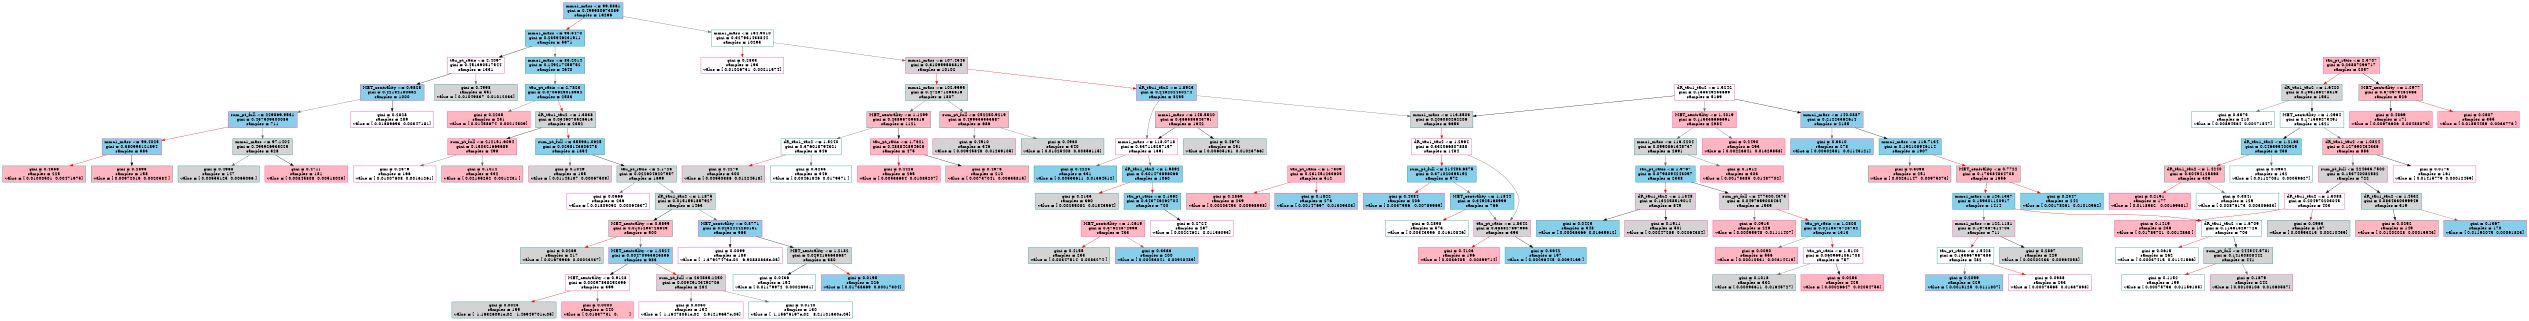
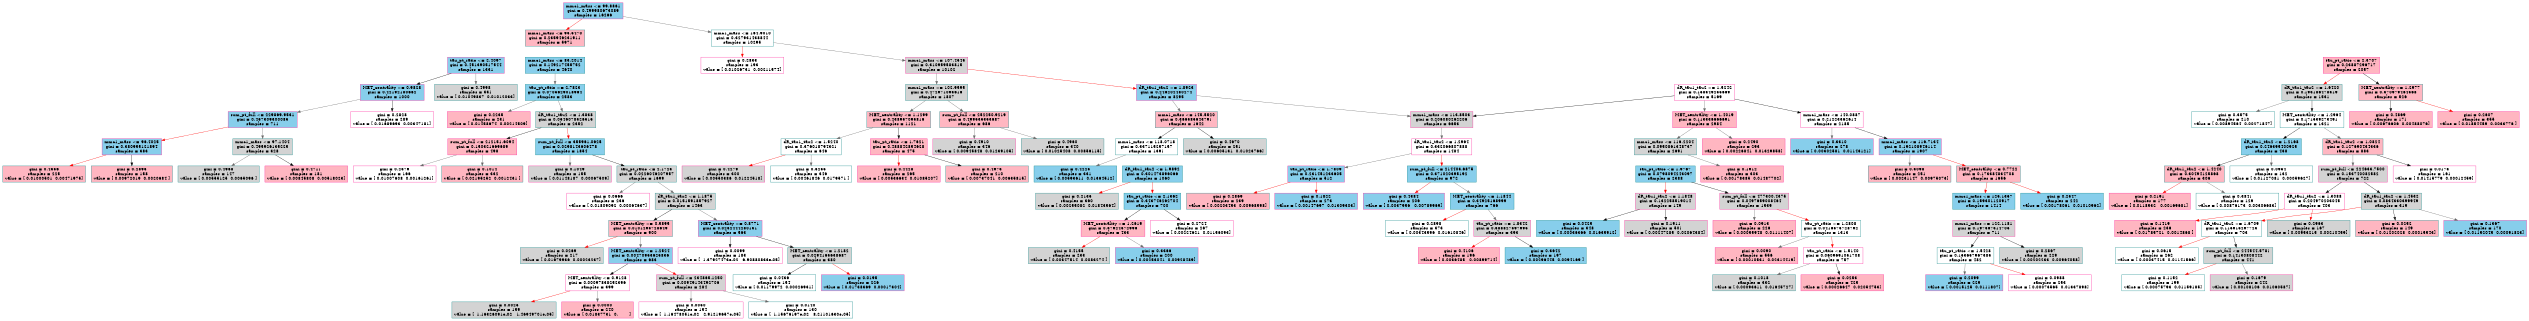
node "mmc1_mass <= 93.5470 gini = 0.235946231911 samples = 5971": fillcolor skyblue -> lightpink
edge "mmc1_mass <= 93.5470 gini = 0.235946231911 samples = 5971" -> "mmc1_mass <= 83.2014 gini = 0.149217455752 samples = 4640": removed
edge "mmc1_mass <= 93.5470 gini = 0.235946231911 samples = 5971" -> "tau_pt_ratio <= 2.4097 gini = 0.451390517544 samples = 1331": removed
node "tau_pt_ratio <= 2.4097 gini = 0.451390517544 samples = 1331": fillcolor white -> skyblue
edge "mmc1_mass <= 107.4545 gini = 0.310959583815 samples = 10102" -> "mmc1_mass <= 102.9595 gini = 0.472971093616 samples = 1807": color red -> gray40
edge "tau_pt_ratio <= 2.7823 gini = 0.0705629018964 samples = 2583" -> "dR_tau1_tau2 <= 1.3838 gini = 0.0546078526515 samples = 2352": color red -> gray40
edge "dR_tau1_tau2 <= 1.8923 gini = 0.246202480274 samples = 8295" -> "mmc1_mass <= 118.0718 gini = 0.337115257157 samples = 1391": now "dR_tau1_tau2 <= 1.8923 gini = 0.246202480274 samples = 8295" -> "mmc1_mass <= 145.5520 gini = 0.366585643791 samples = 1642"
node "mmc1_mass <= 113.8503 gini = 0.206080262206 samples = 6653": color teal -> deeppink
node "mmc1_mass <= 140.0887 gini = 0.21223362614 samples = 2185": fillcolor skyblue -> white
edge "mmc1_mass <= 113.8503 gini = 0.206080262206 samples = 6653" -> "dR_tau1_tau2 <= 1.2964 gini = 0.332066807888 samples = 1484": color red -> gray40
node "mmc1_mass <= 97.1404 gini = 0.495926935225 samples = 328": label "mmc1_mass <= 97.1404 gini = 0.495926935225 samples = 328" -> "mmc1_mass <= 97.1404 gini = 0.495926135225 samples = 328"
node "mmc1_mass <= 118.0718 gini = 0.337115257157 samples = 1391": color deeppink -> teal
node "mmc1_mass <= 116.7134 gini = 0.192108946114 samples = 1907": color teal -> deeppink
edge "mmc1_mass <= 118.0718 gini = 0.337115257157 samples = 1391" -> "dR_tau1_tau2 <= 1.9892 gini = 0.301473896066 samples = 1060": removed
edge "mmc1_mass <= 116.2204 gini = 0.0950861348737 samples = 2691" -> "tau_pt_ratio <= 1.9767 gini = 0.0798094243097 samples = 2388": removed
edge "dR_tau1_tau2 <= 1.2168 gini = 0.246395400925 samples = 438" -> "dR_tau1_tau2 <= 1.4240 gini = 0.30494125868 samples = 306": color red -> black
node "tau_pt_ratio <= 1.7809 gini = 0.231451233605 samples = 512": fillcolor lightpink -> skyblue
edge "dR_tau1_tau2 <= 1.2964 gini = 0.332066807888 samples = 1484" -> "tau_pt_ratio <= 1.8342 gini = 0.388827597995 samples = 393": now "dR_tau1_tau2 <= 1.2964 gini = 0.332066807888 samples = 1484" -> "tau_pt_ratio <= 1.7809 gini = 0.231451233605 samples = 512"
node "dR_tau1_tau2 <= 1.1848 gini = 0.132258519014 samples = 849": label "dR_tau1_tau2 <= 1.1848 gini = 0.132258519014 samples = 849" -> "dR_tau1_tau2 <= 1.1848 gini = 0.132258519014 samples = 149"
edge "mmc1_mass <= 125.1357 gini = 0.159301120917 samples = 1414" -> "mmc1_mass <= 122.1181 gini = 0.197367314705 samples = 711": removed
edge "tau_pt_ratio <= 2.1362 gini = 0.343746262704 samples = 700" -> "MET_centrality <= 1.2619 gini = 0.37924372996 samples = 433": added
edge "mmc1_mass <= 125.1357 gini = 0.159301120917 samples = 1414" -> "dR_tau1_tau2 <= 1.6709 gini = 0.115915297723 samples = 703": now "dR_tau1_tau2 <= 1.4532 gini = 0.0834330399949 samples = 319" -> "dR_tau1_tau2 <= 1.6709 gini = 0.115915297723 samples = 703"
node "tau_pt_ratio <= 1.2808 gini = 0.0416573728792 samples = 1313": fillcolor skyblue -> white
edge "mmc1_mass <= 122.1181 gini = 0.197367314705 samples = 711" -> "tau_pt_ratio <= 1.5428 gini = 0.153657967385 samples = 482": color red -> black
